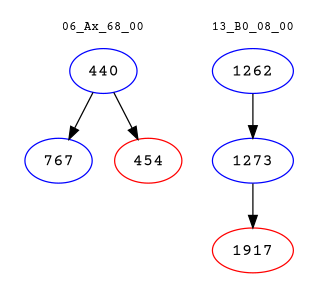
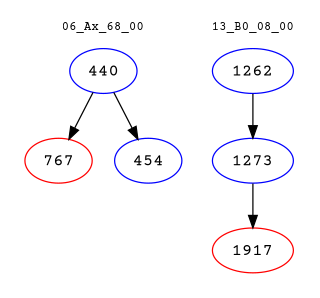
node "767": color blue -> red
node "454": color red -> blue
